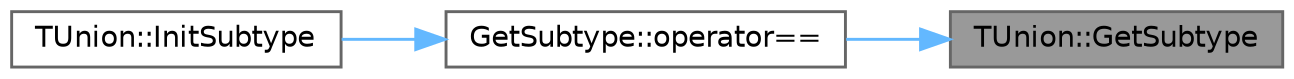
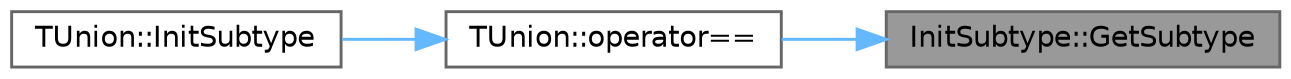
node "GetSubtype::operator==": label "GetSubtype::operator==" -> "TUnion::operator=="
node "TUnion::GetSubtype": label "TUnion::GetSubtype" -> "InitSubtype::GetSubtype"
